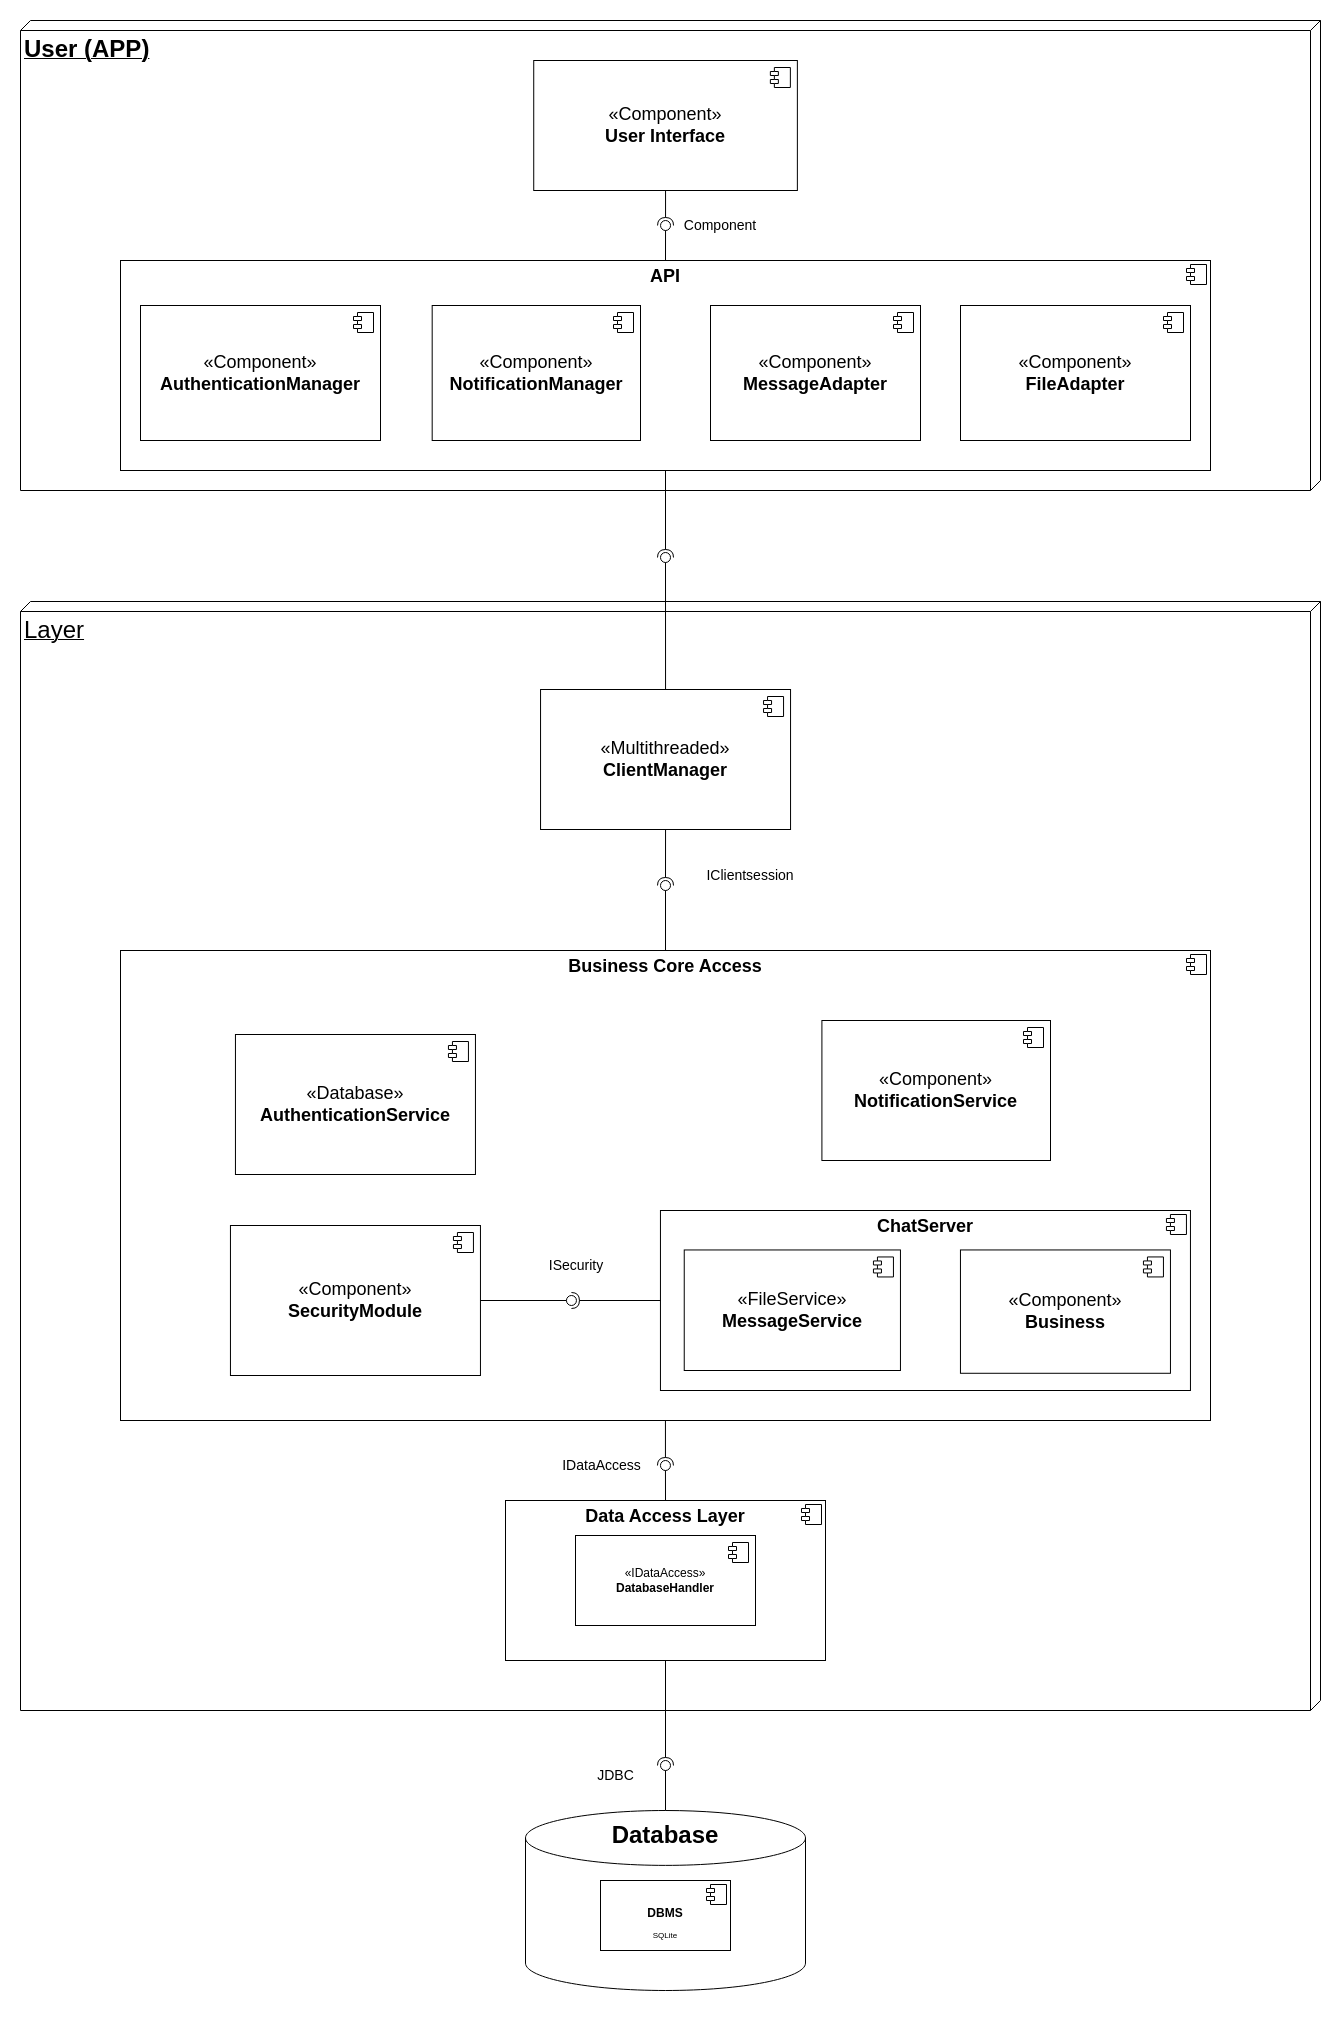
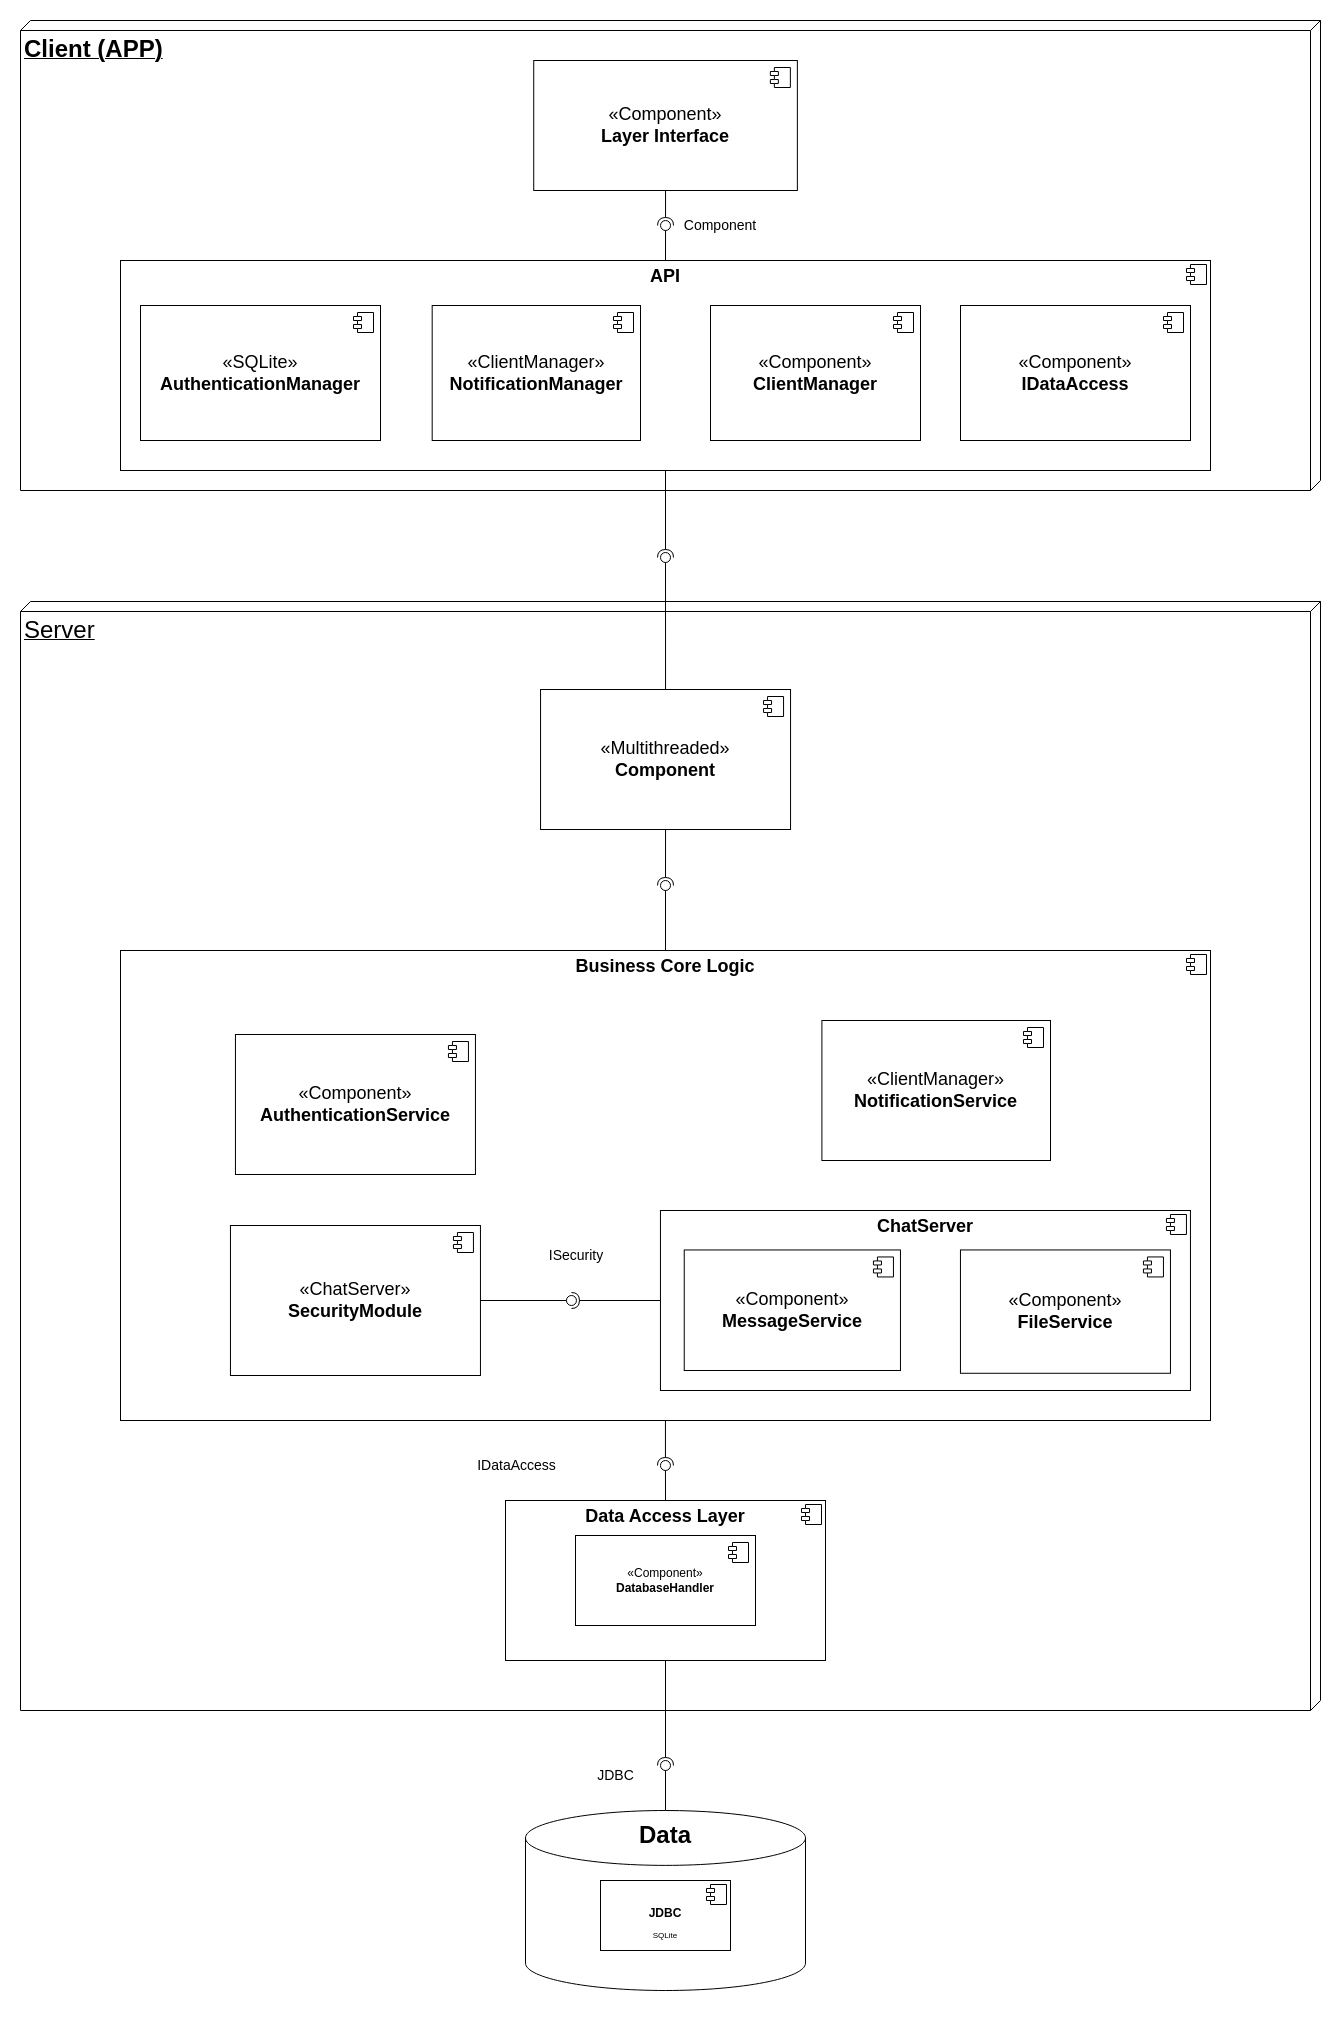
node "User (APP)": label "User (APP)" -> "Client (APP)"
node "«Component» User Interface": label "«Component» User Interface" -> "«Component» Layer Interface"
node "«Component» AuthenticationManager": label "«Component» AuthenticationManager" -> "«SQLite» AuthenticationManager"
node "«Component» NotificationManager": label "«Component» NotificationManager" -> "«ClientManager» NotificationManager"
node "«Component» MessageAdapter": label "«Component» MessageAdapter" -> "«Component» ClientManager"
node "«Component» FileAdapter": label "«Component» FileAdapter" -> "«Component» IDataAccess"
node "Layer": label "Layer" -> "Server"
node "«Multithreaded» ClientManager": label "«Multithreaded» ClientManager" -> "«Multithreaded» Component"
node "IClientsession": removed
node "Business Core Access": label "Business Core Access" -> "Business Core Logic"
node "«Component» NotificationService": label "«Component» NotificationService" -> "«ClientManager» NotificationService"
node "«Database» AuthenticationService": label "«Database» AuthenticationService" -> "«Component» AuthenticationService"
node "ISecurity": moved (577, 1265) -> (577, 1255)
node "«Component» SecurityModule": label "«Component» SecurityModule" -> "«ChatServer» SecurityModule"
node "«FileService» MessageService": label "«FileService» MessageService" -> "«Component» MessageService"
node "«Component» Business": label "«Component» Business" -> "«Component» FileService"
node "IDataAccess": moved (601, 1466) -> (516, 1466)
node "«IDataAccess» DatabaseHandler": label "«IDataAccess» DatabaseHandler" -> "«Component» DatabaseHandler"
node "Database": label "Database" -> "Data"
node "DBMS SQLite": label "DBMS SQLite" -> "JDBC SQLite"
